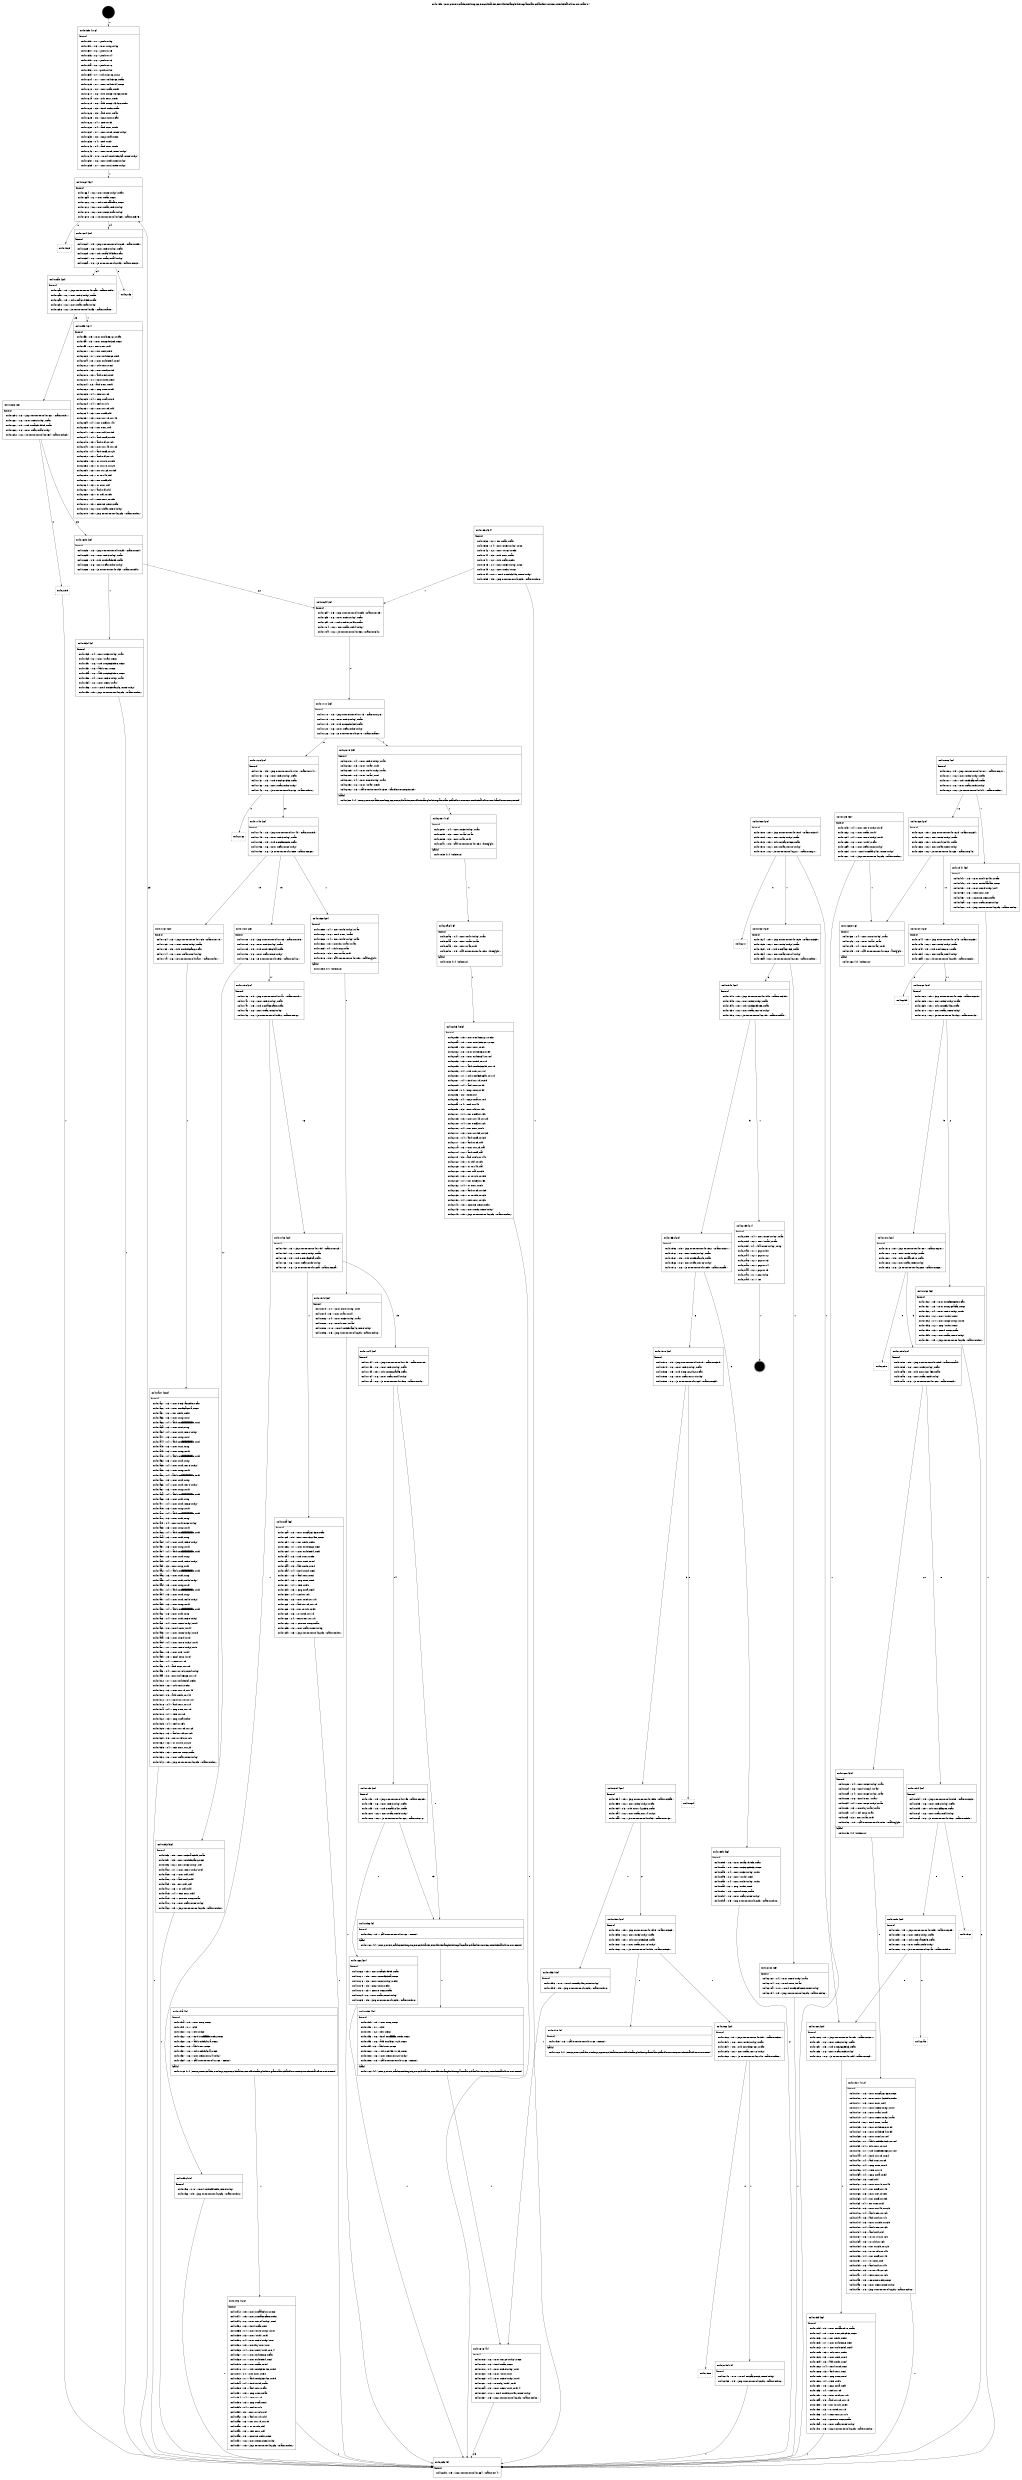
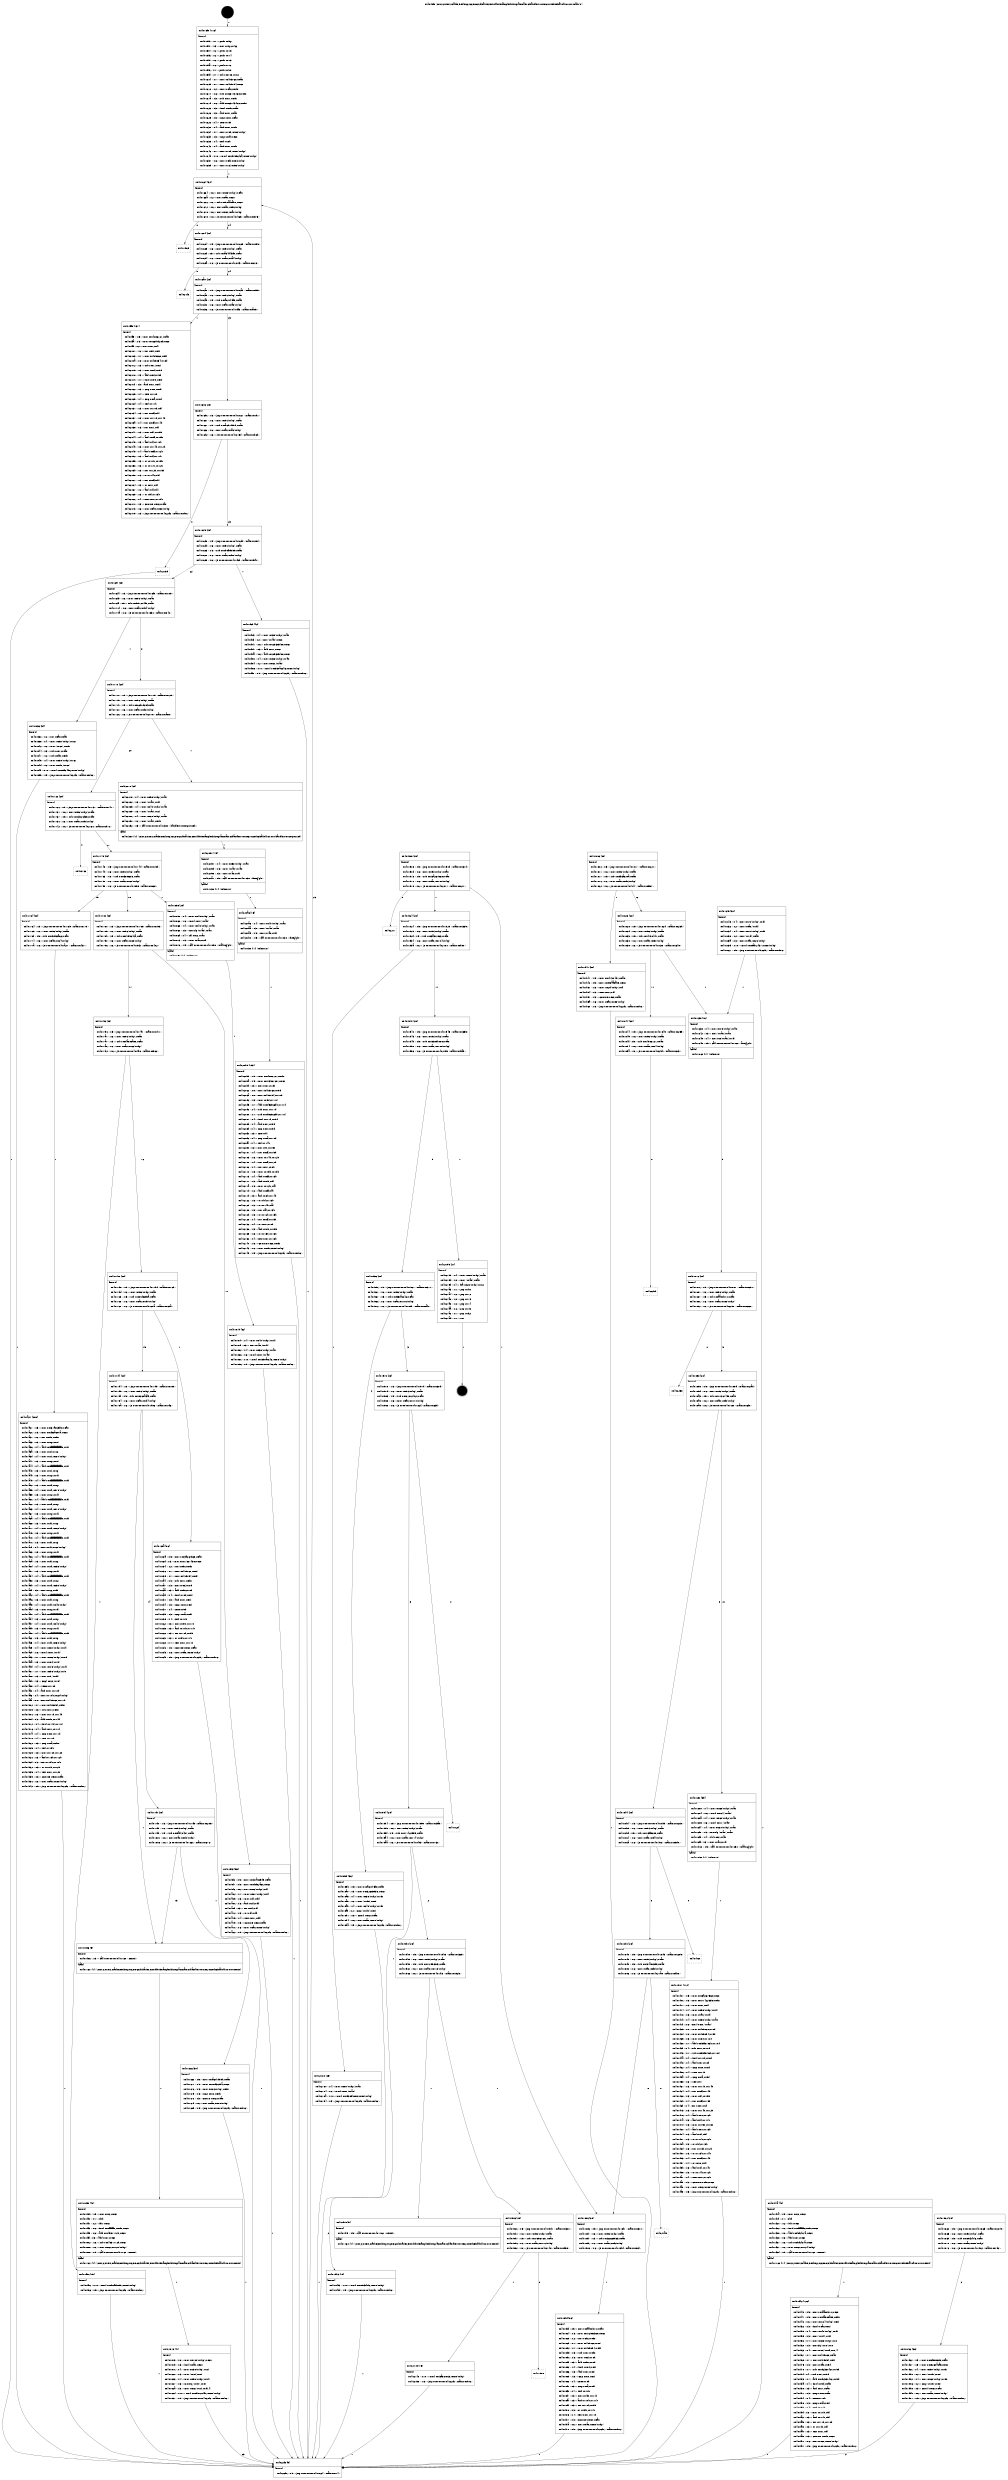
edge "0x401e3c [34]" -> "0x4016f4 [28]": reversed
edge "0x401844 [28]" -> "0x401860 [28]": removed, label "11"
edge "0x401924 [28]" -> "0x401940 [28]": label " 6" -> " 11"
edge "0x401860 [28]" -> "0x40187c [28]": now "0x401c3e [16]" -> "0x40187c [28]"
edge "0x401db3 [15]" -> "0x401e13 [41]": now "0x401db3 [15]" -> "0x4022fc [5]"
